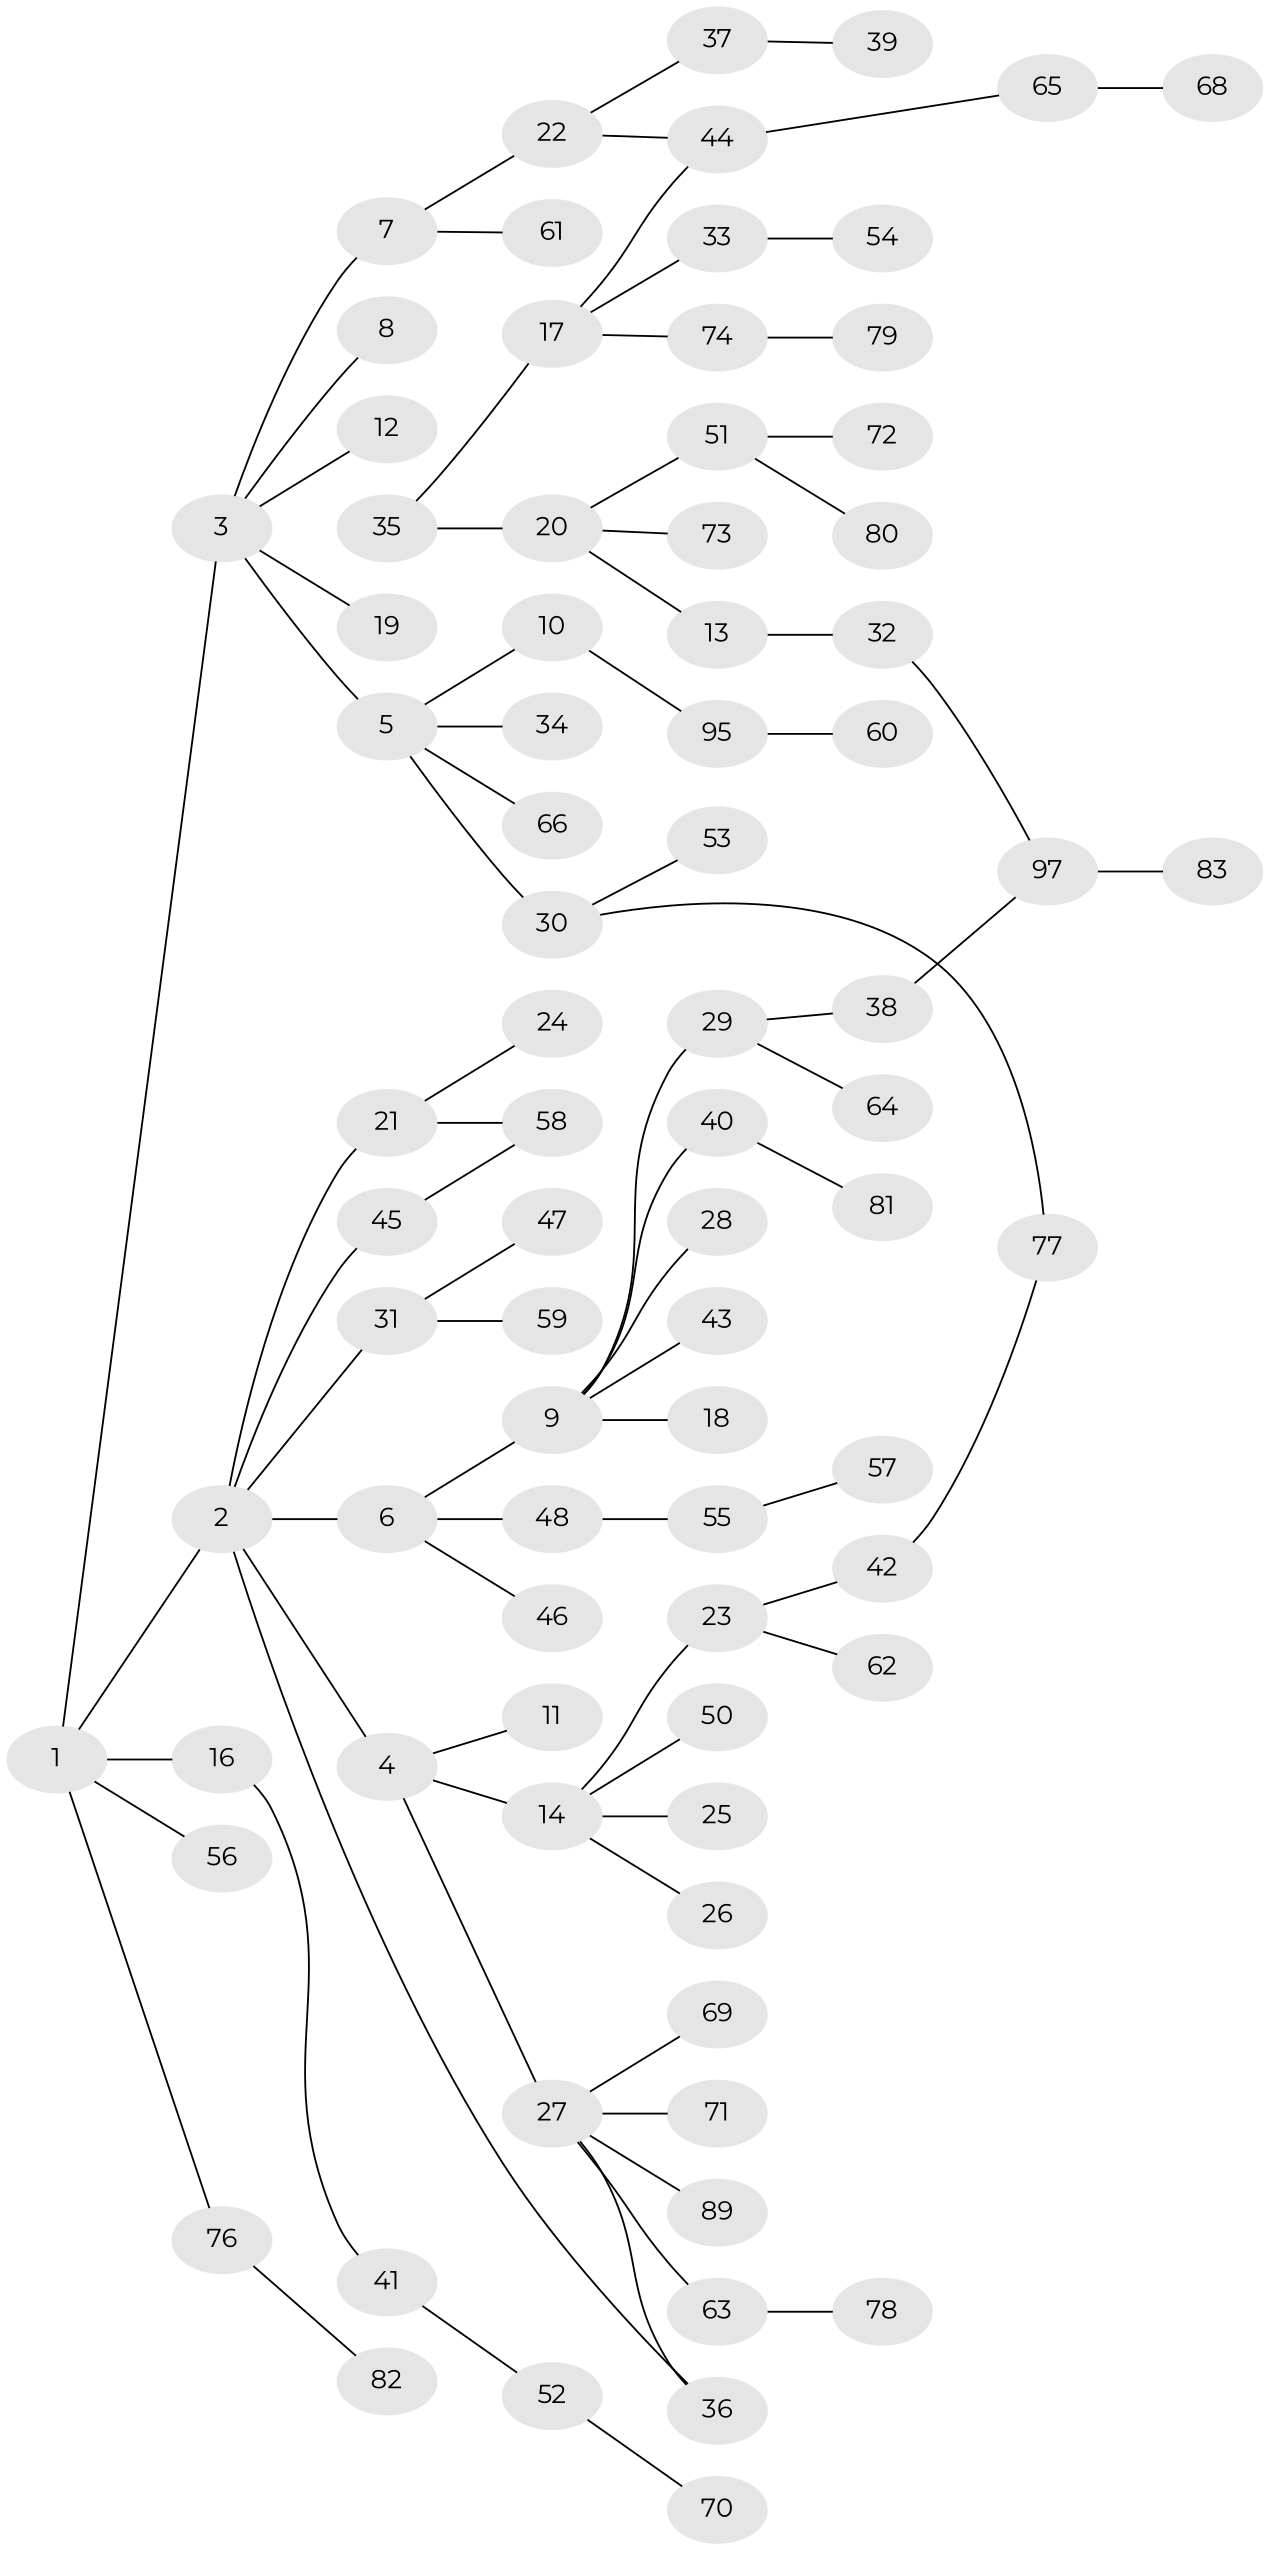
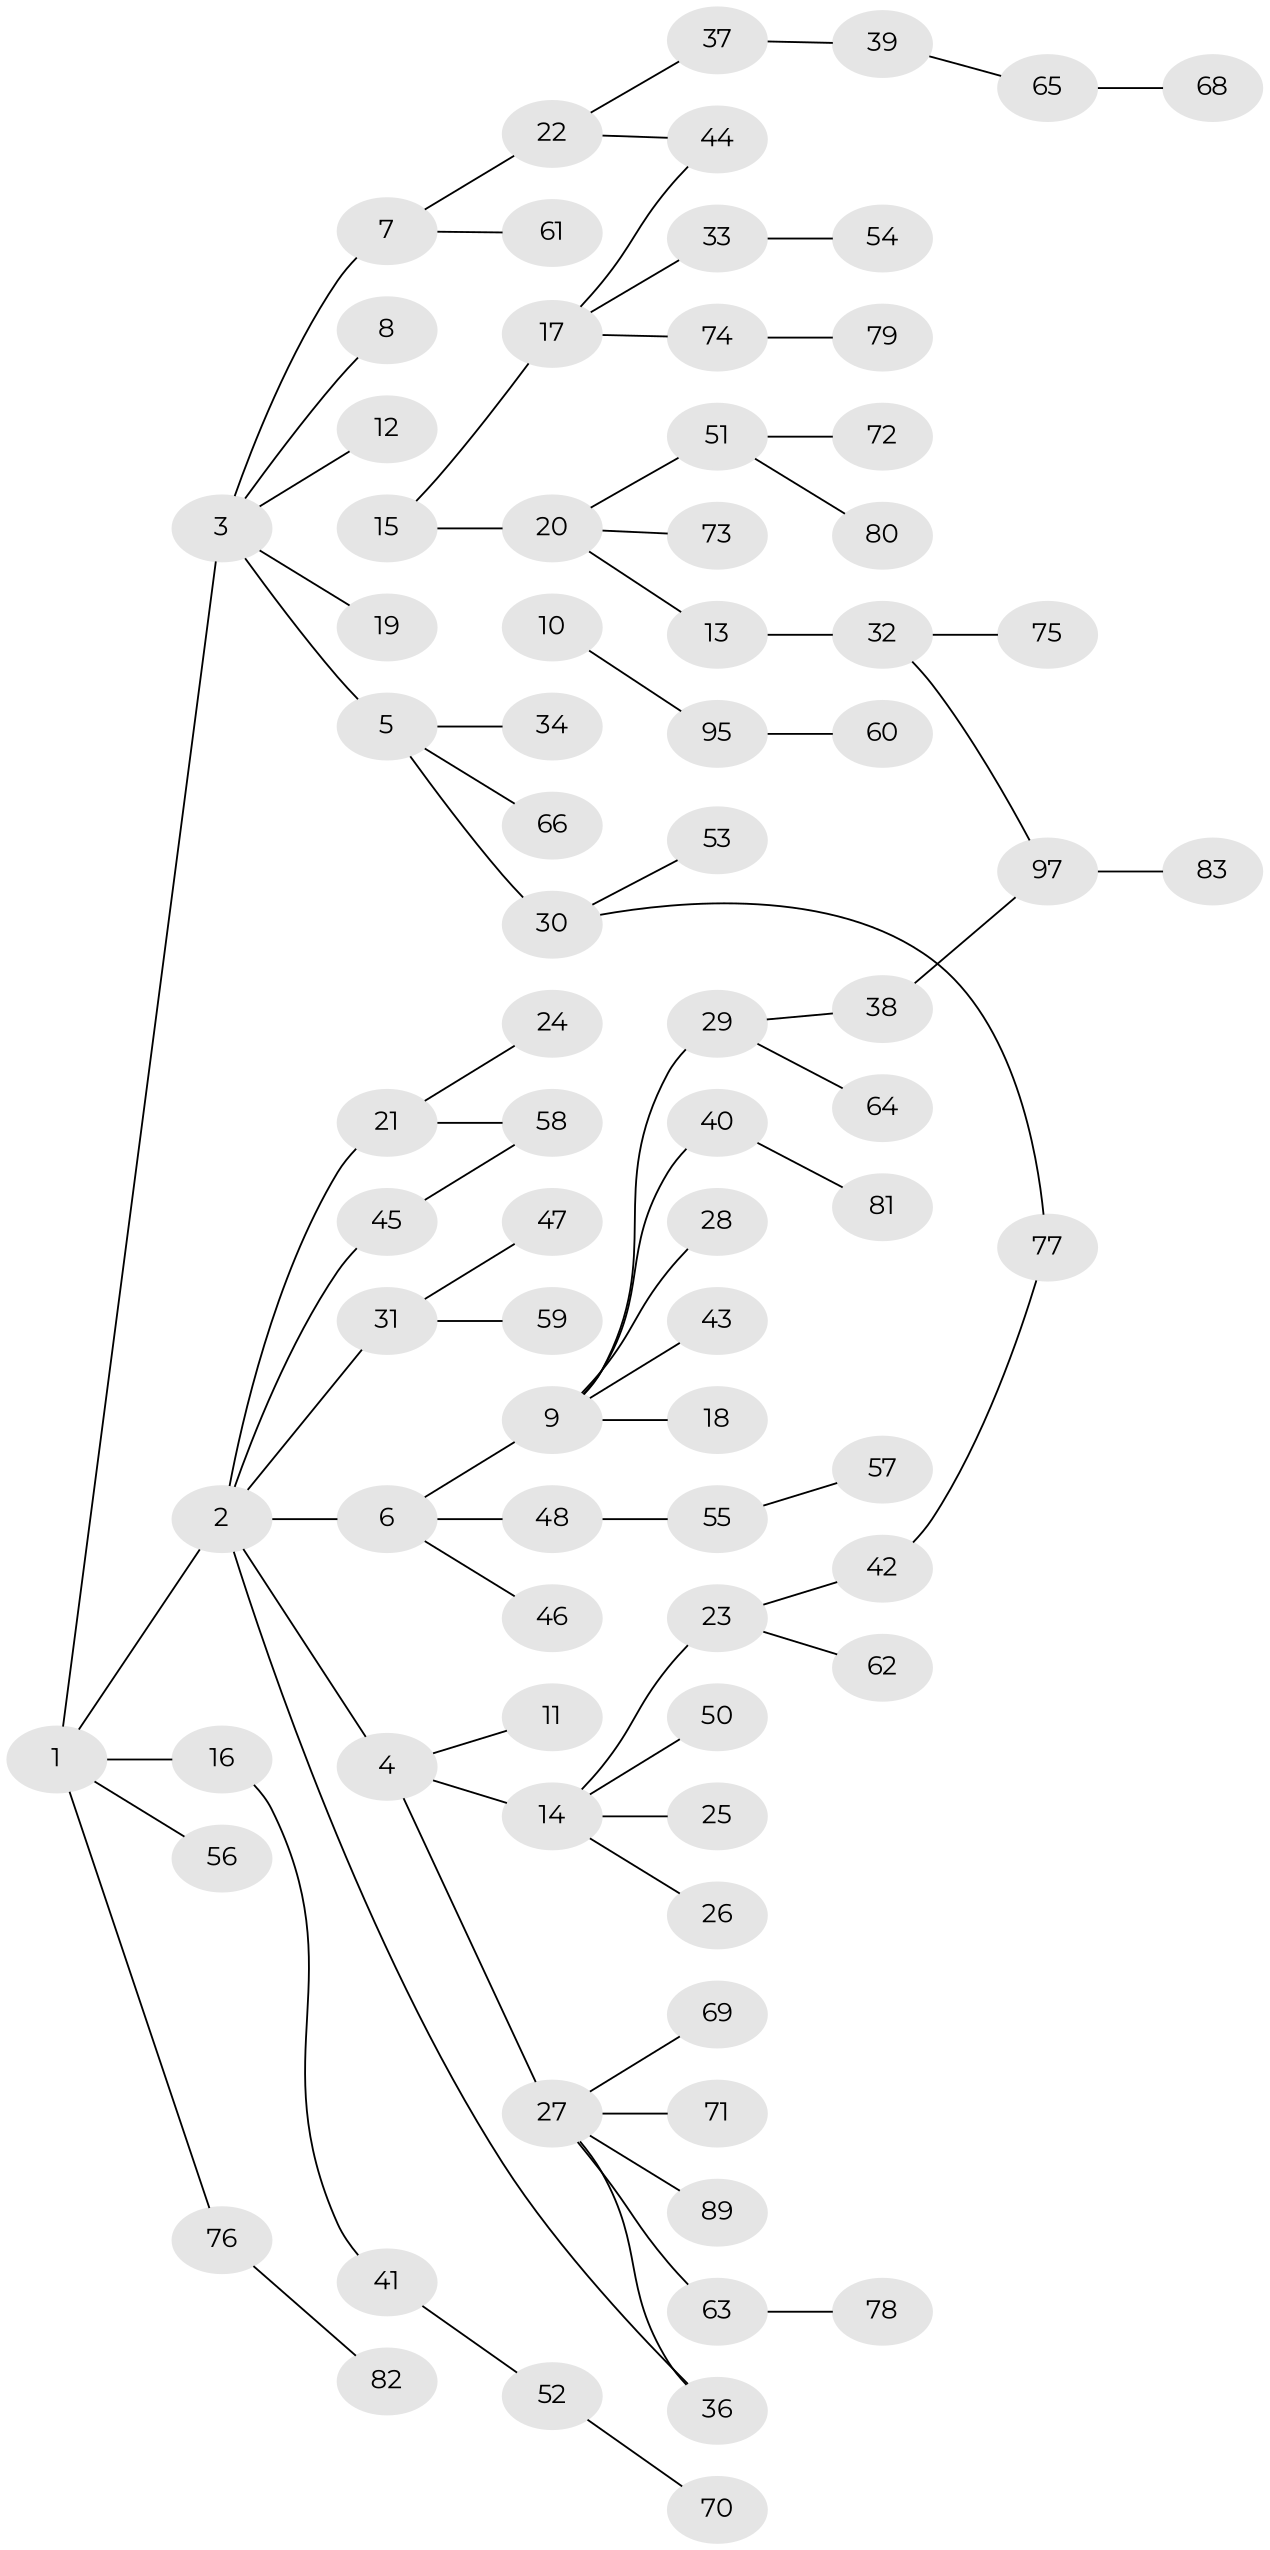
edge "65" -- "44": now "65" -- "39"
node "35": label "35" -> "15"
node "75": added
edge "10" -- "5": removed
